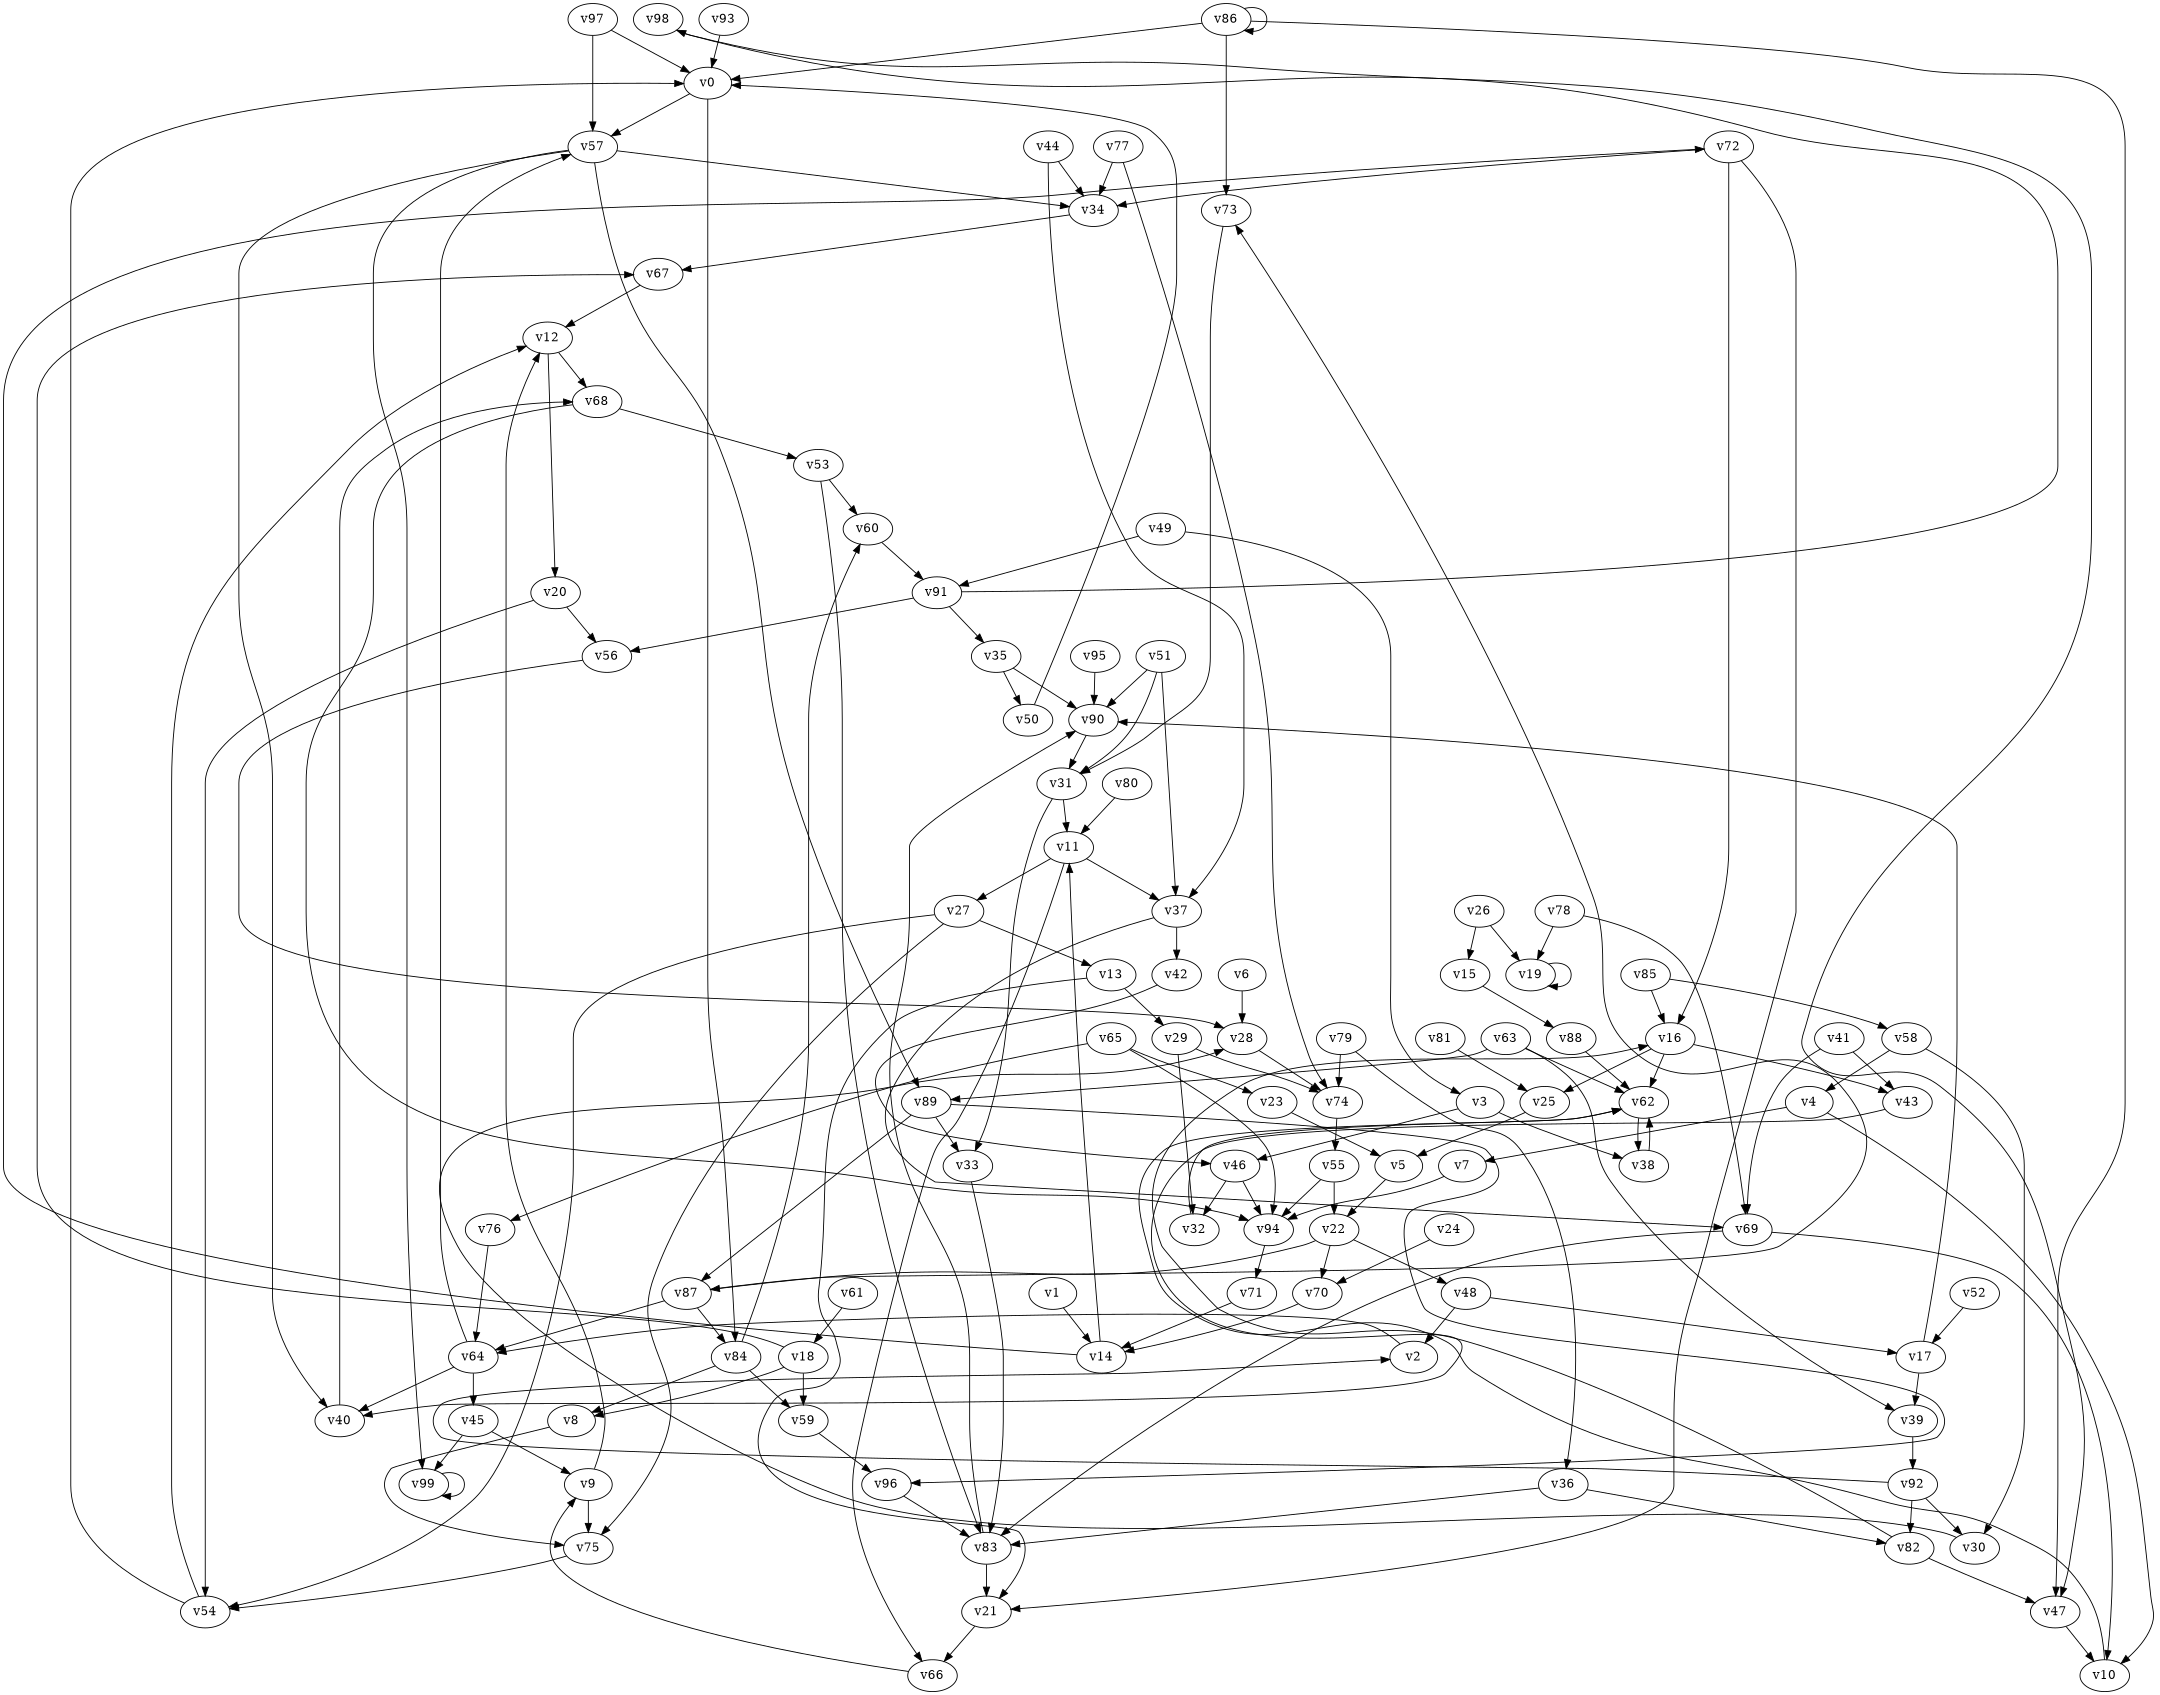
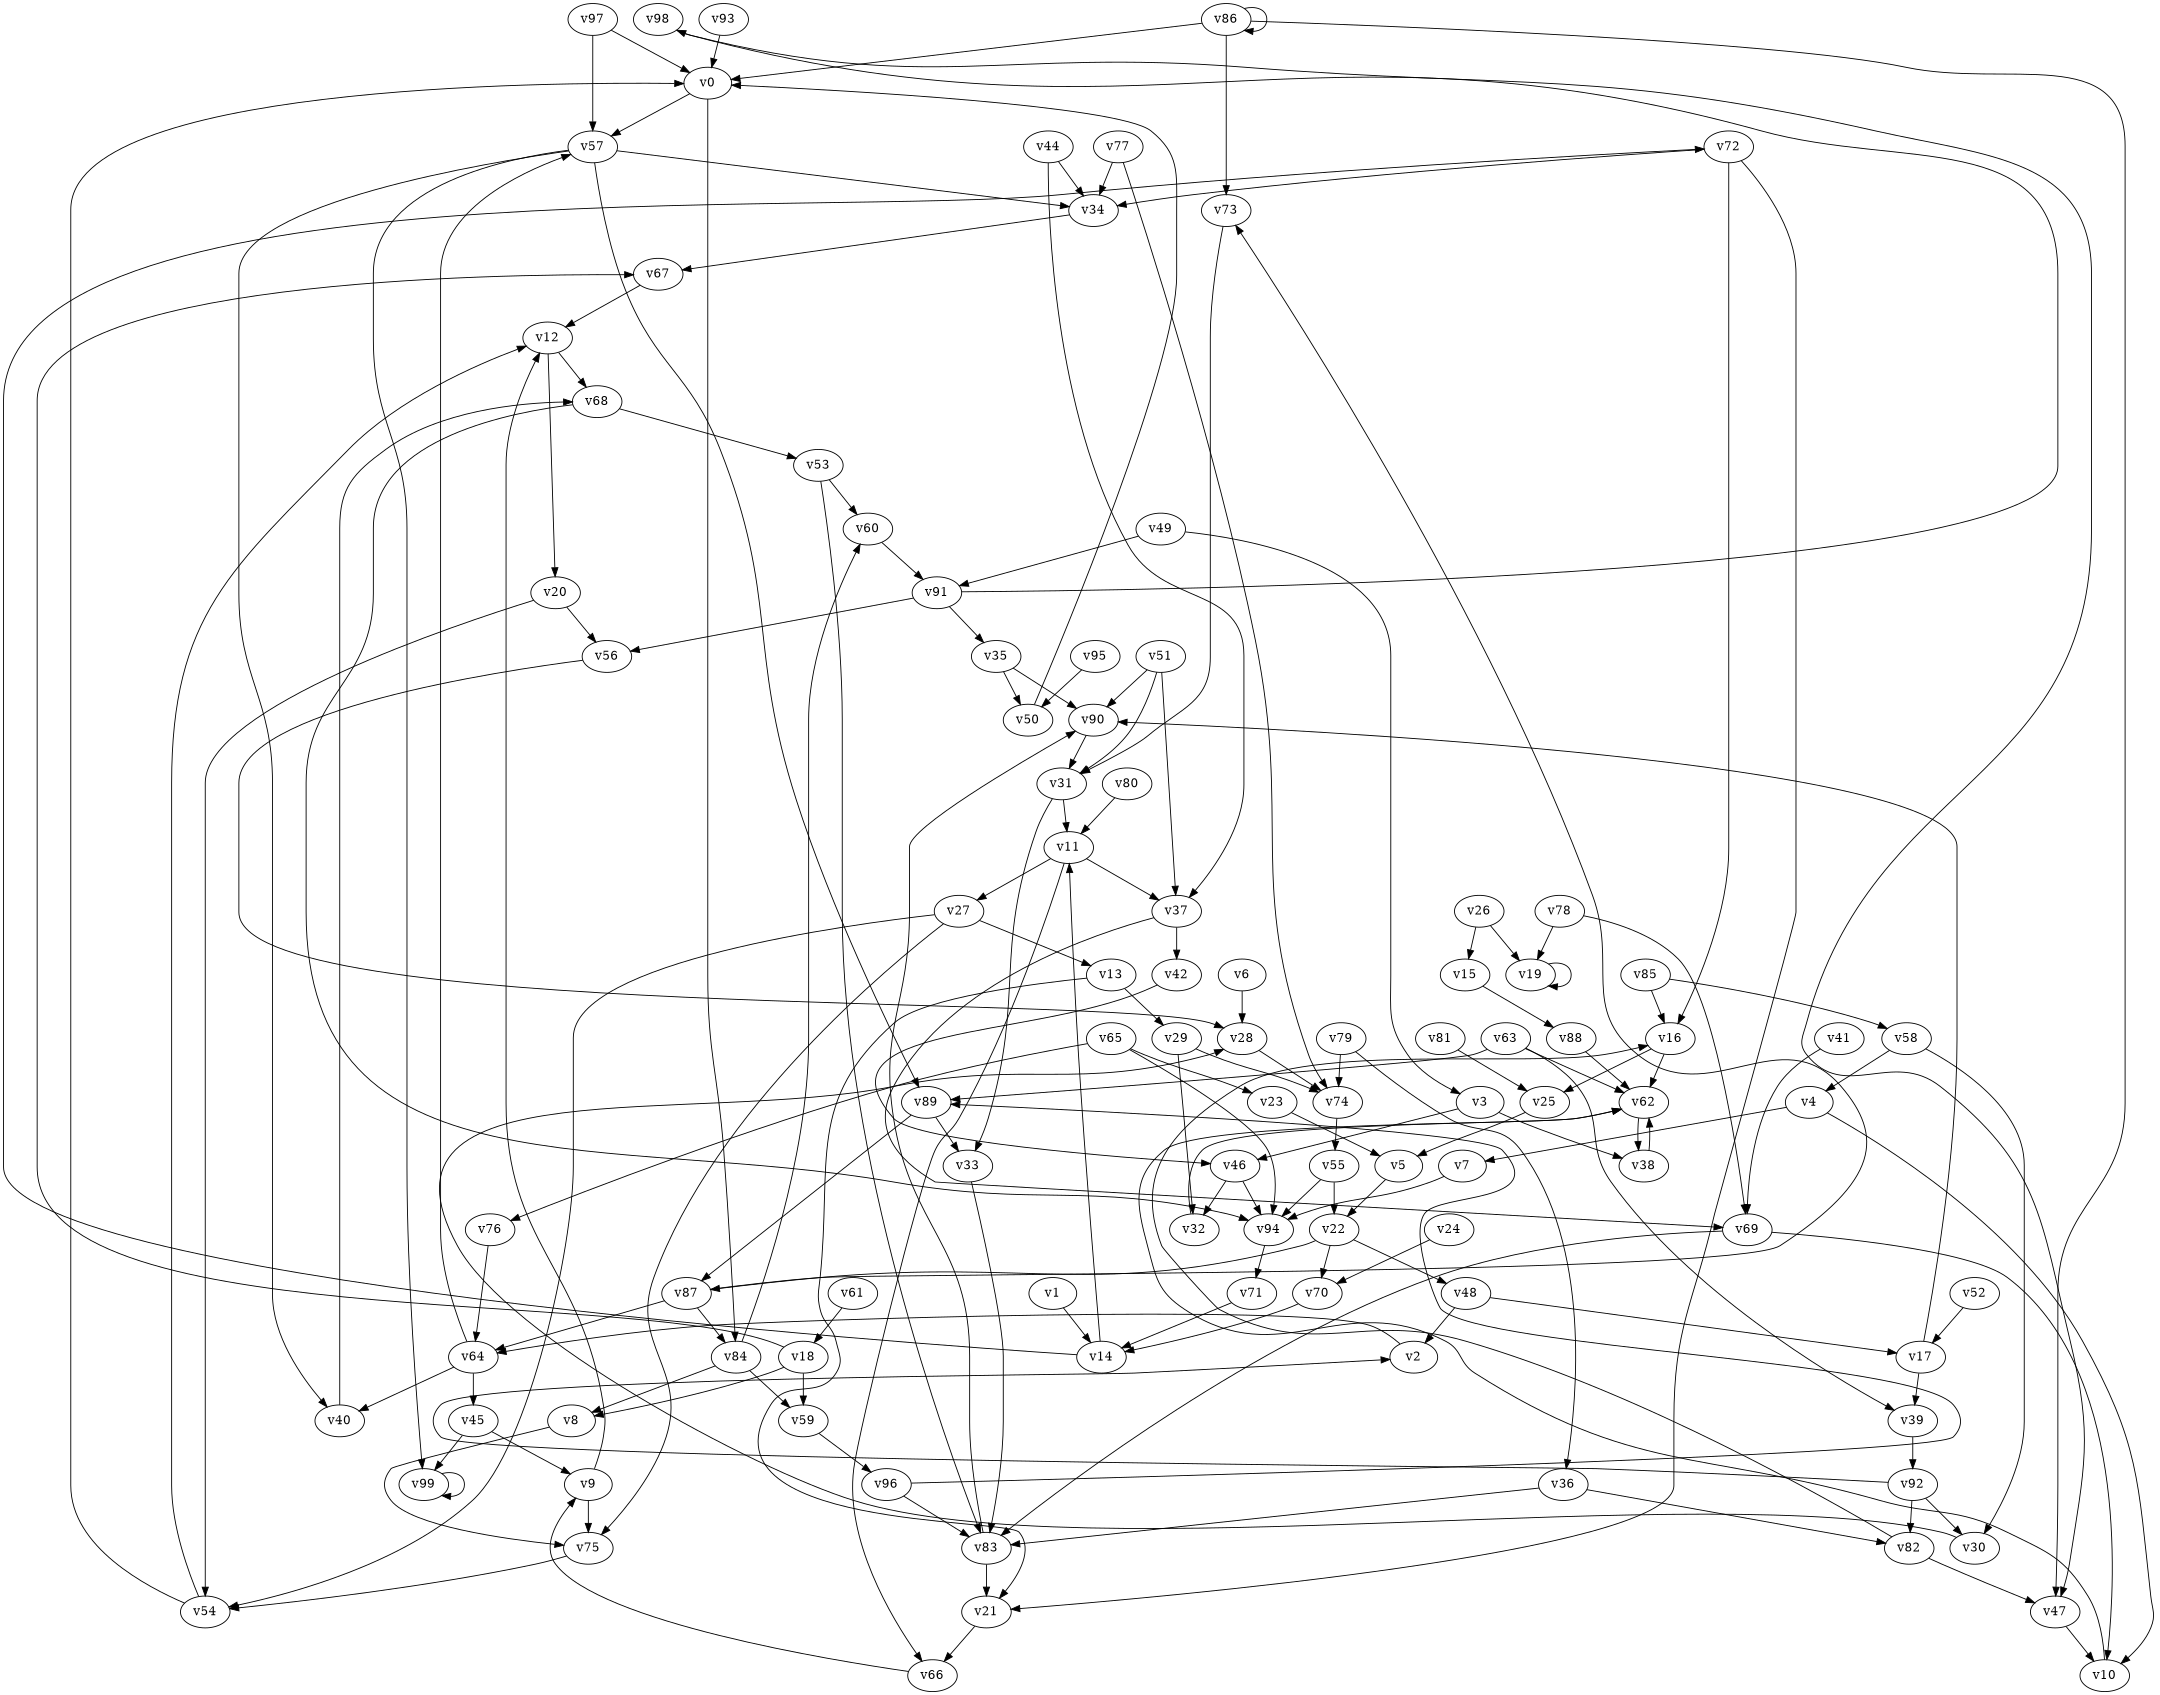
edge "v95" -> "v90": now "v95" -> "v50"
node "v43": removed
edge "v89" -> "v96": reversed
